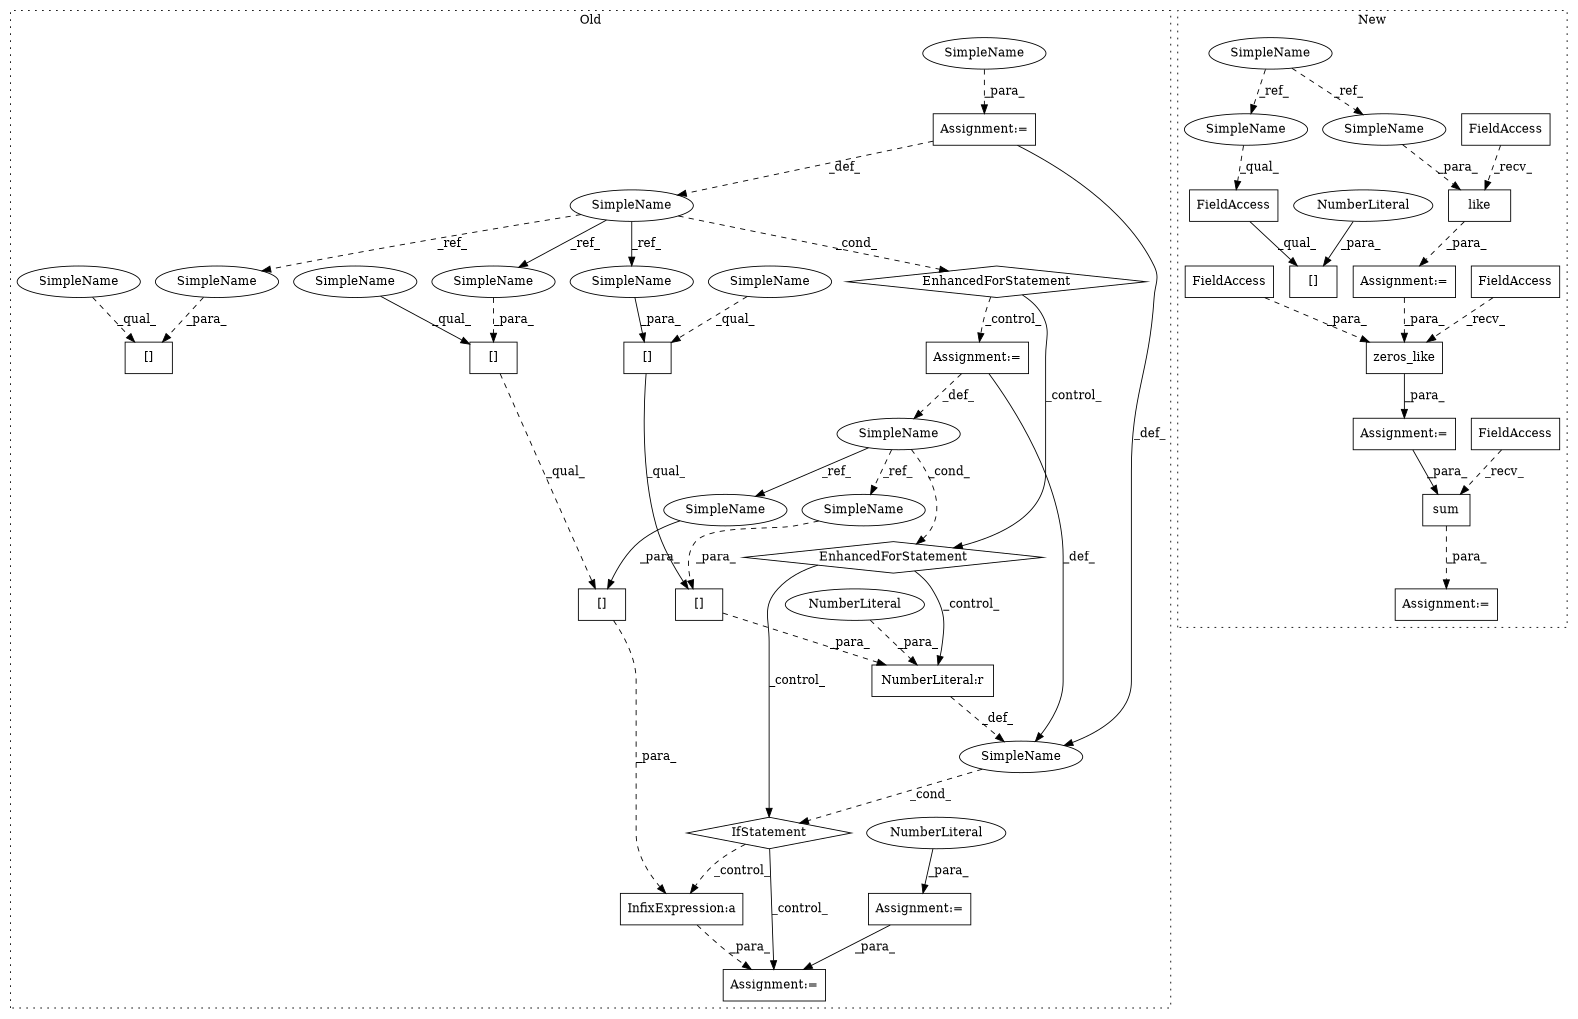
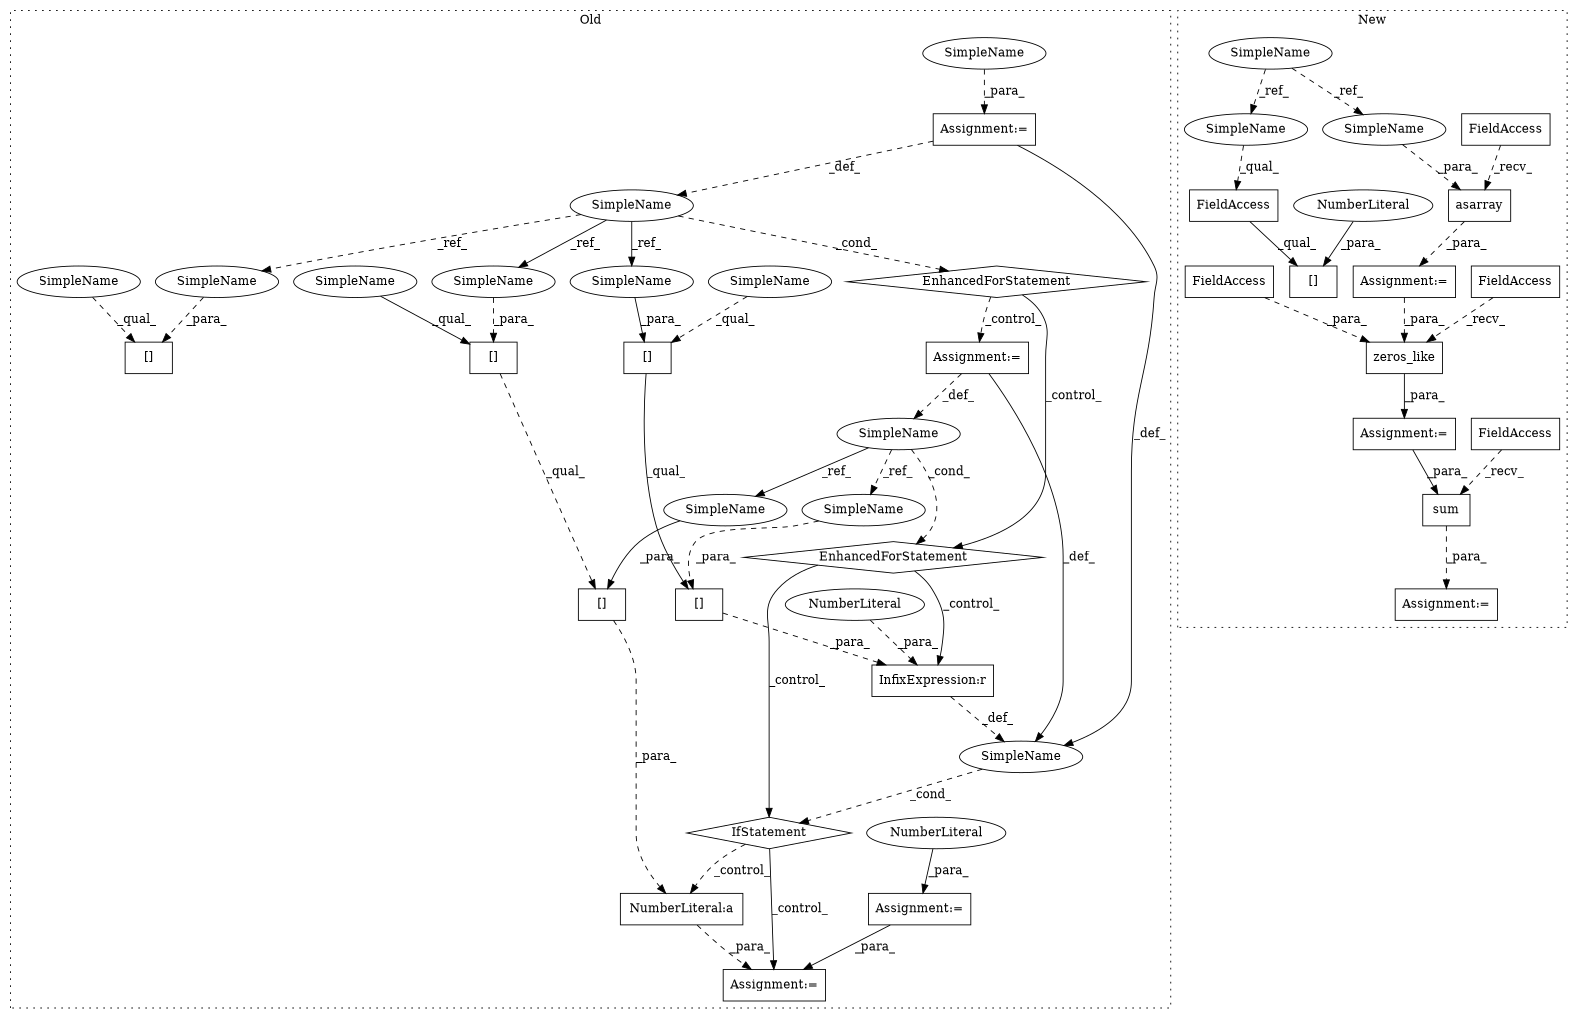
node "like": label "like" -> "asarray"
node "NumberLiteral:r": label "NumberLiteral:r" -> "InfixExpression:r"
node "InfixExpression:a": label "InfixExpression:a" -> "NumberLiteral:a"
